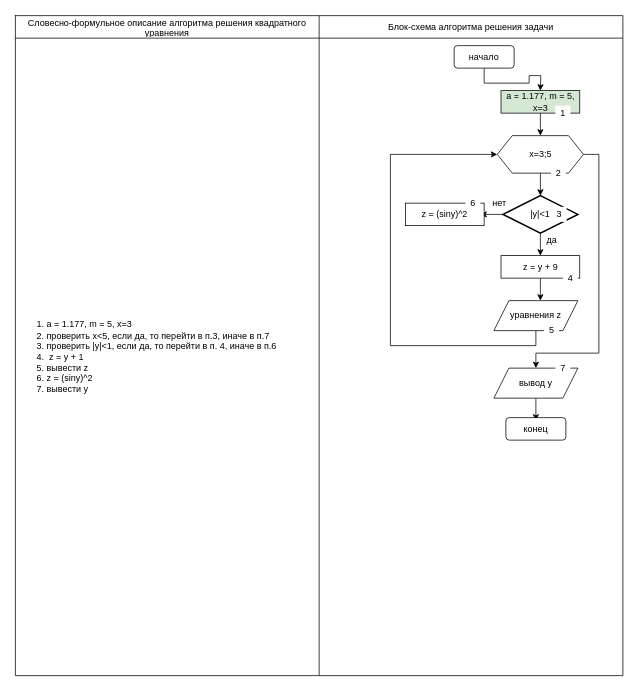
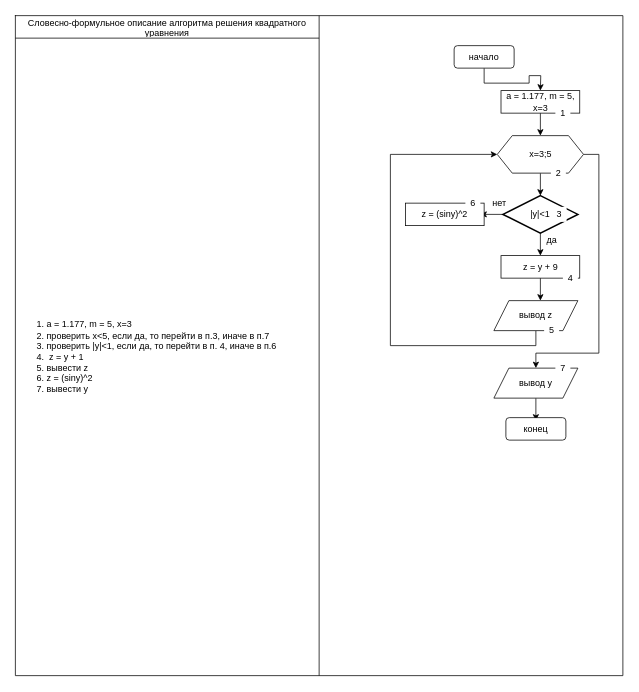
node "Блок-схема алгоритма решения задачи": removed
node "a = 1.177, m = 5, x=3": fillcolor #d5e8d4 -> #ffffff
node "уравнения z": label "уравнения z" -> "вывод z"
